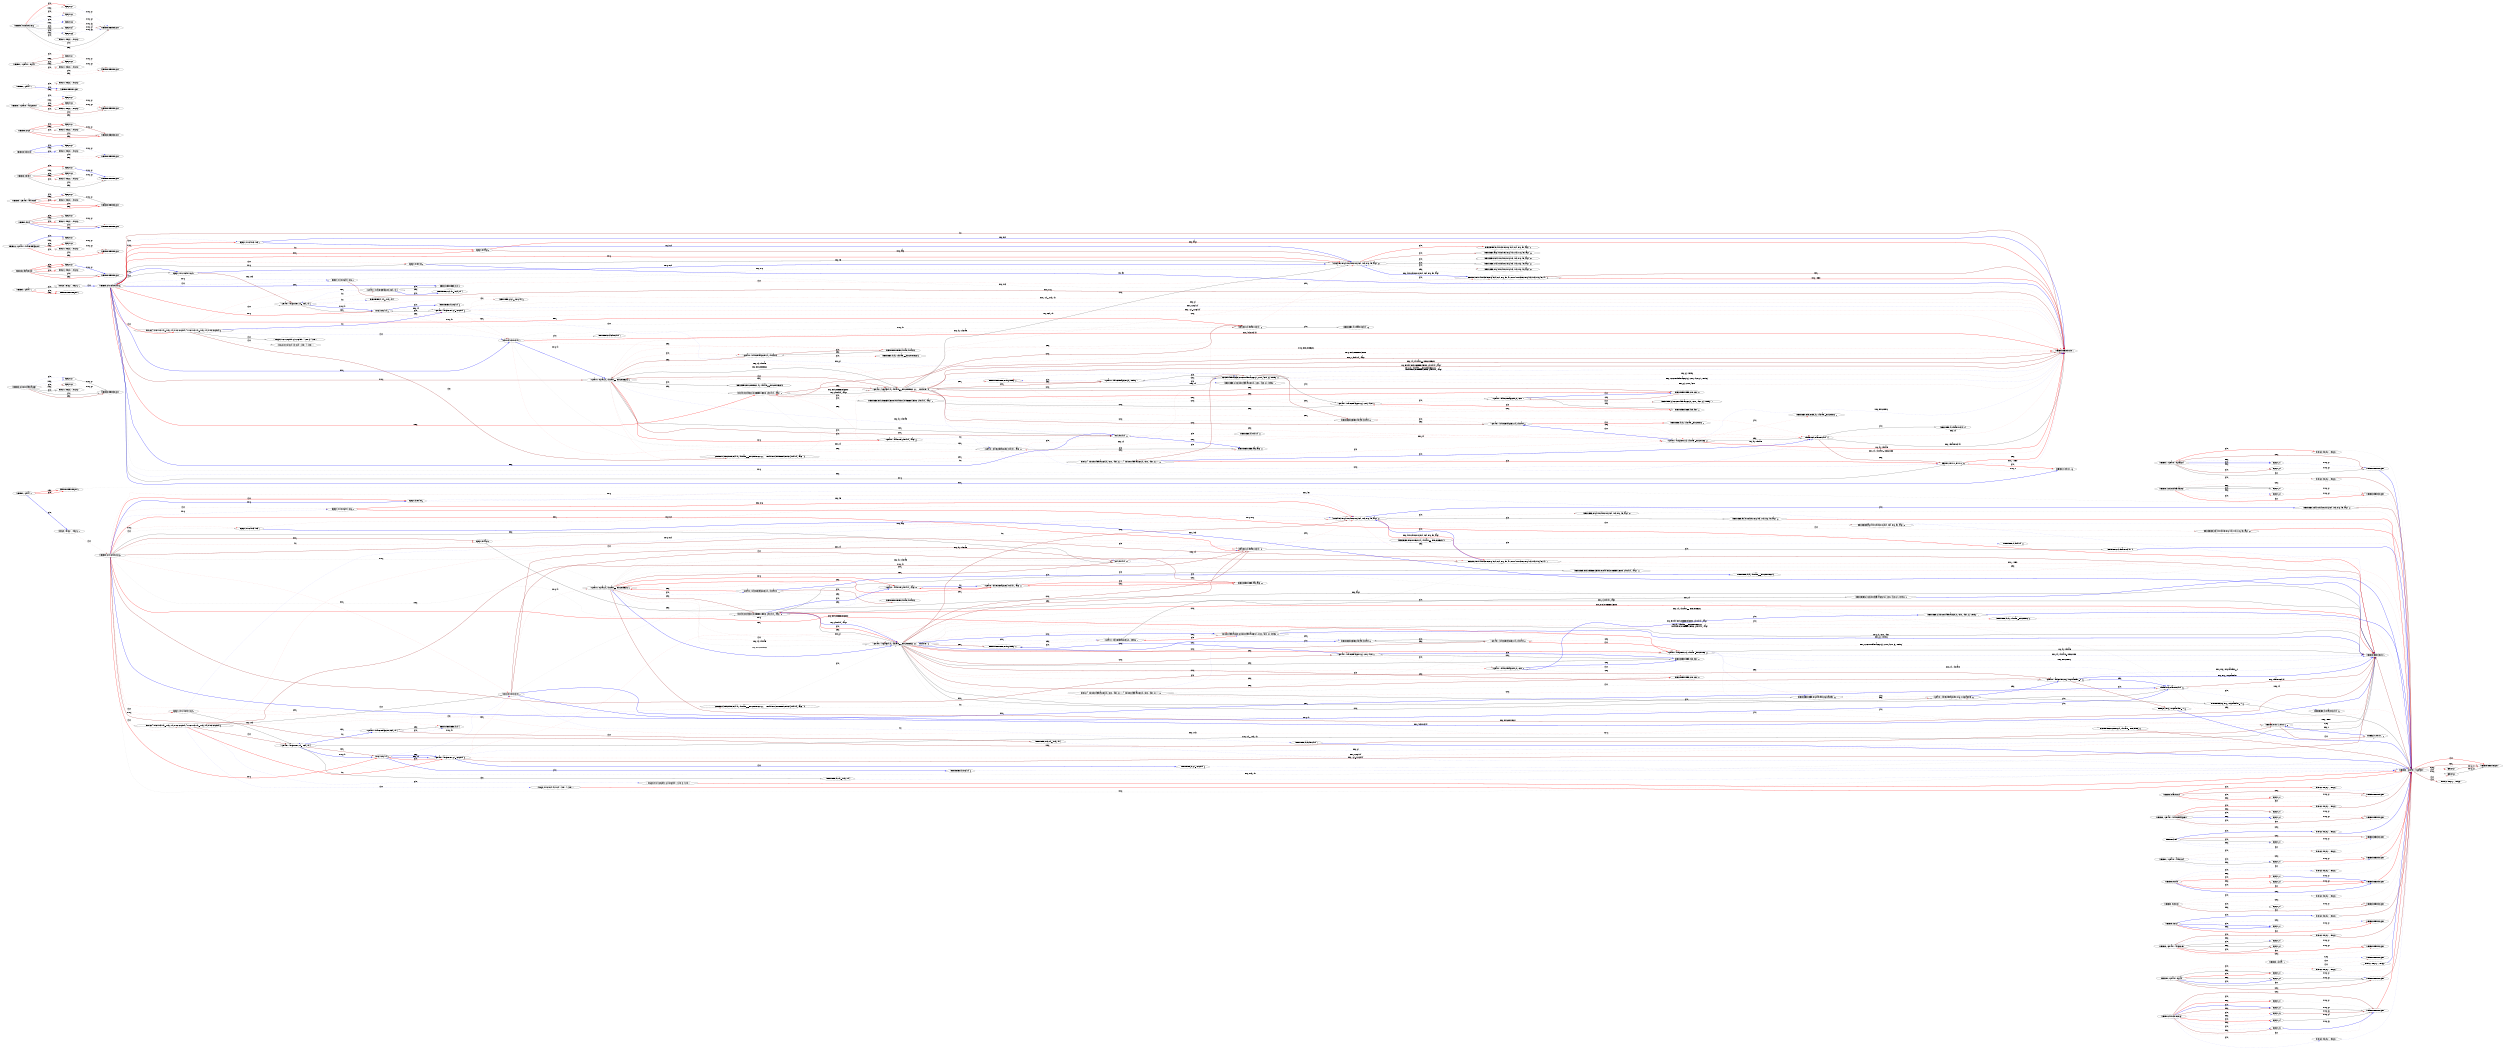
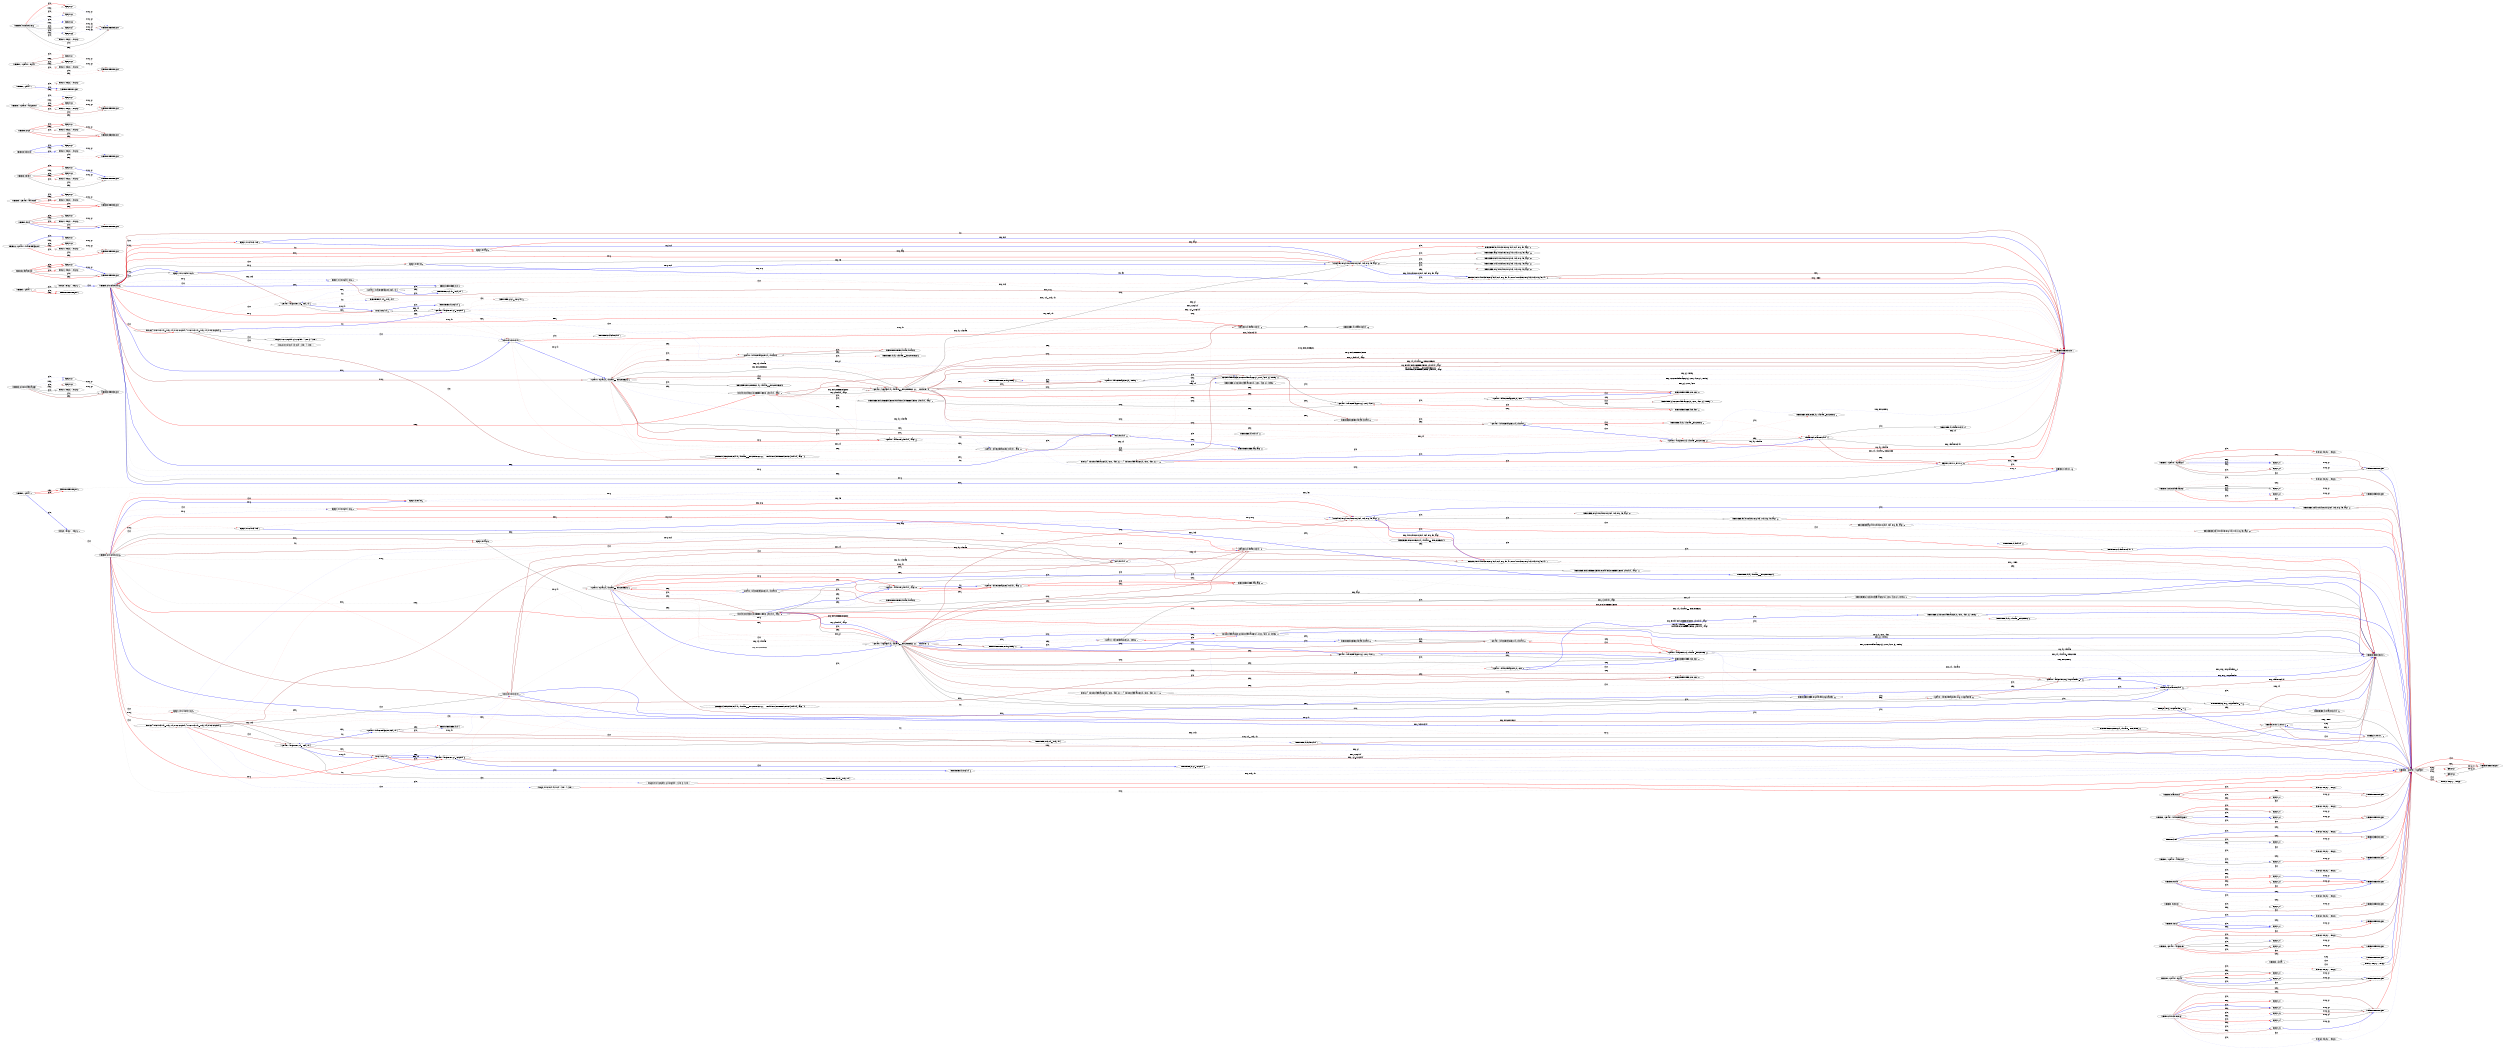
edge "(<operator>.indirectFieldAccess,msg->msg_namelen)" -> "(<operator>.assignment,msg->msg_namelen = 0)": color blue -> brown
edge "(<operator>.assignment,msg->msg_namelen = 0)" -> "(LITERAL,0,msg->msg_namelen = 0)": style bold -> dotted
edge "(LITERAL,0,msg->msg_namelen = 0)" -> "(<operator>.indirectFieldAccess,msg->msg_namelen)": now "(<operator>.assignment,msg->msg_namelen = 0)" -> "(<operator>.indirectFieldAccess,msg->msg_namelen)"
